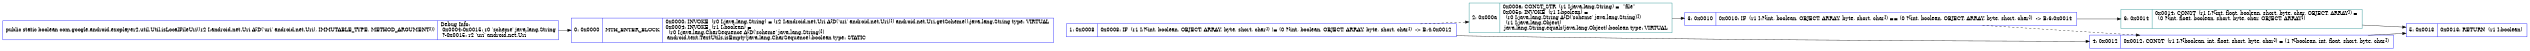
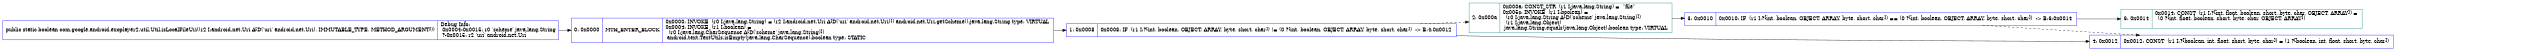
edge "0: 0x0000" -> "1: 0x0008": added
node "5: 0x0013": removed
